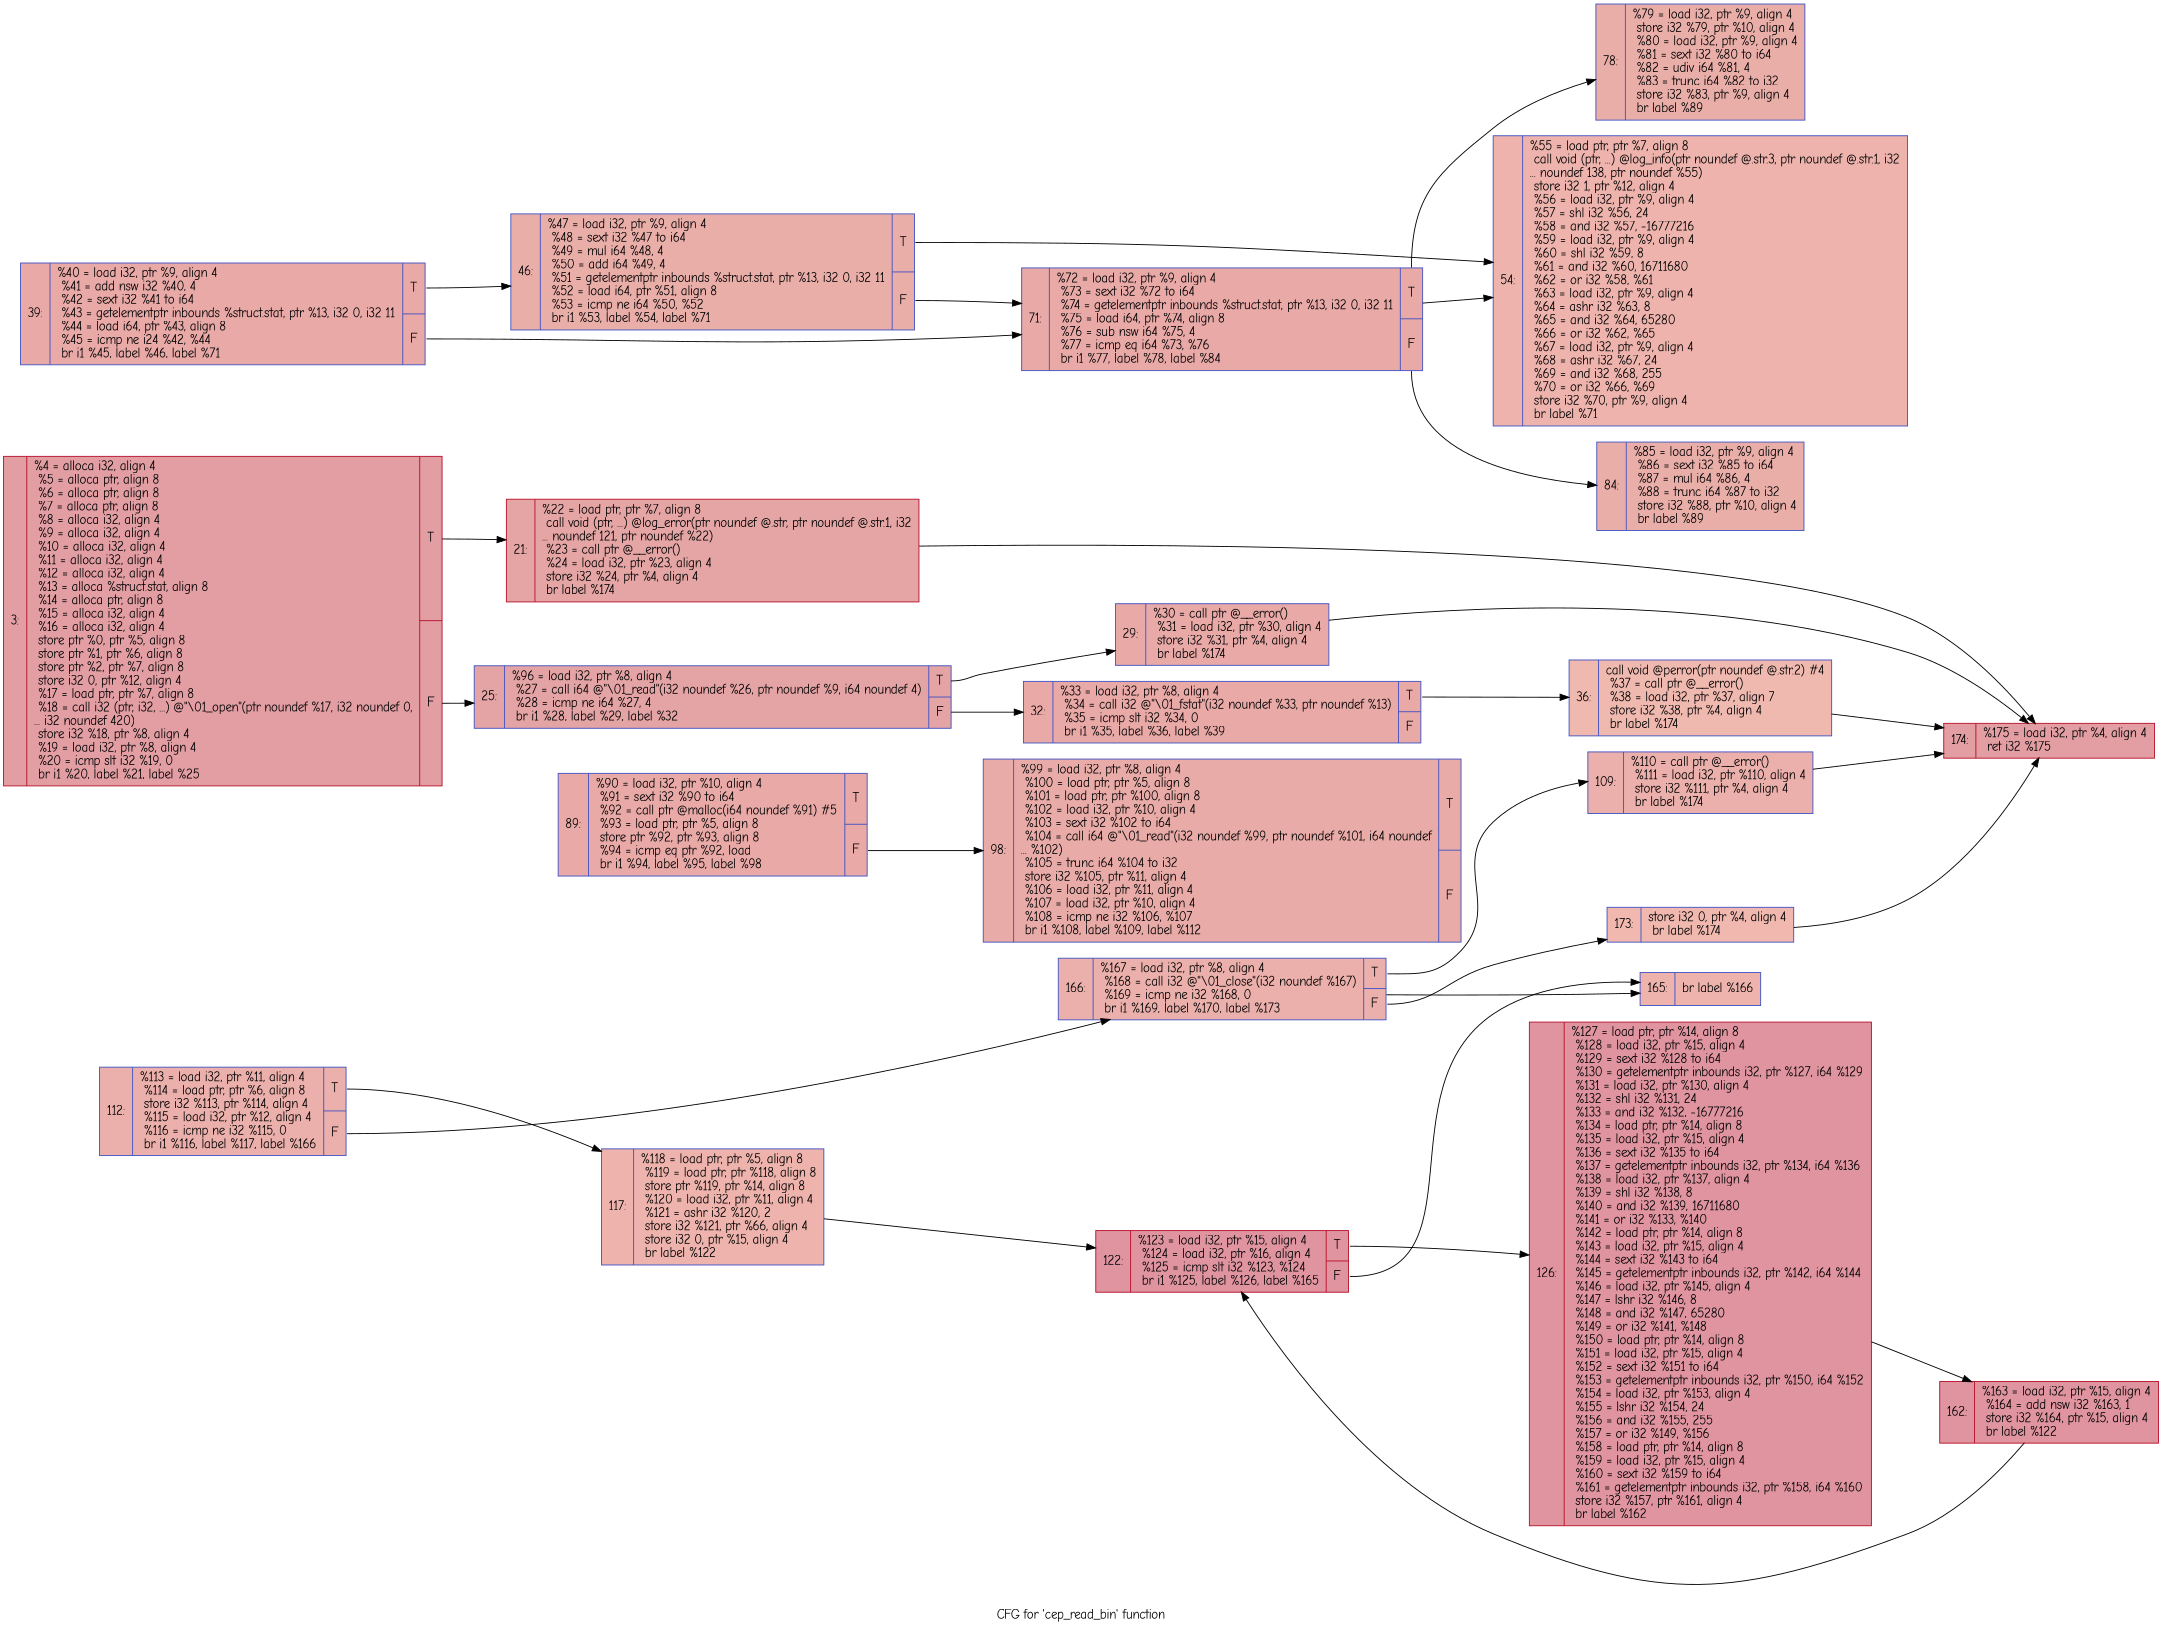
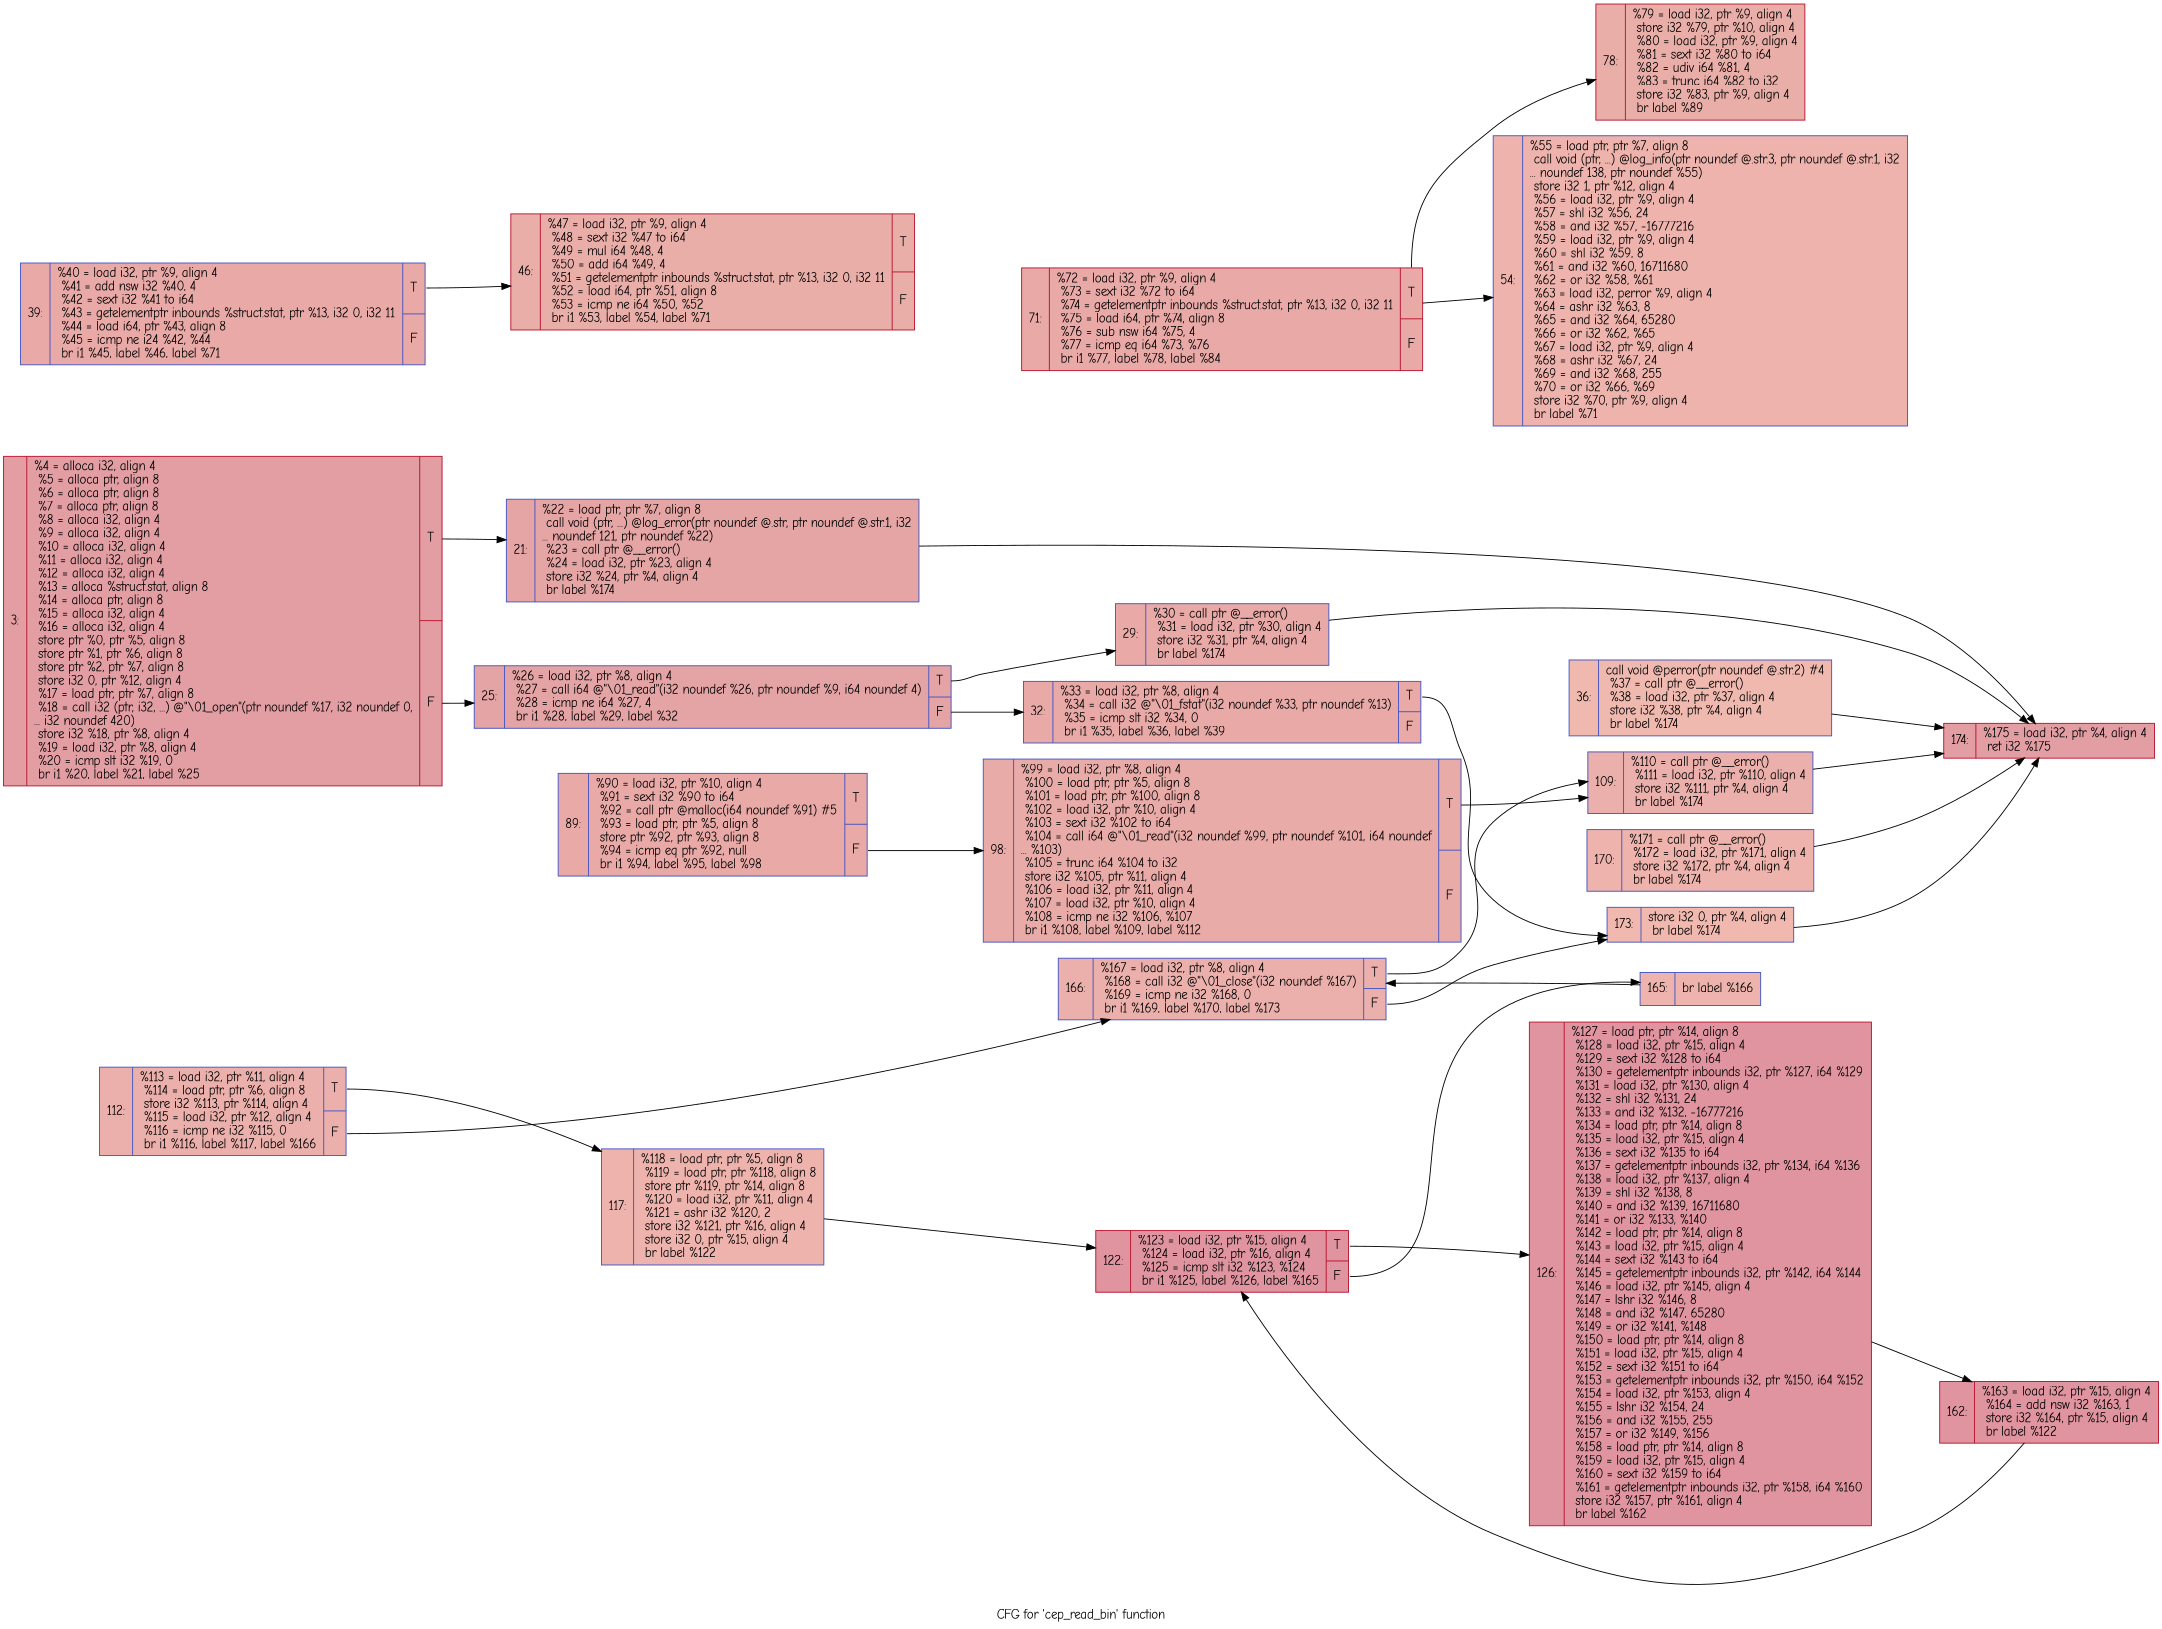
node "78:": color #3d50c3ff -> #b70d28ff
edge "46:" -> "54:": removed
node "46:": color #3d50c3ff -> #b70d28ff
node "54:": text "%63 = load i32, ptr %9, align 4" -> "%63 = load i32, perror %9, align 4"
edge "46:" -> "71:": removed
node "71:": color #3d50c3ff -> #b70d28ff
edge "39:" -> "71:": removed
node "84:": removed
node "21:": color #b70d28ff -> #3d50c3ff
node "25:": text "%96 = load i32, ptr %8, align 4" -> "%26 = load i32, ptr %8, align 4"
edge "32:" -> "36:": now "32:" -> "173:"
node "36:": text "%38 = load i32, ptr %37, align 7" -> "%38 = load i32, ptr %37, align 4"
edge "98:" -> "109:": added
node "98:": text "... %102)" -> "... %103)"
node "89:": text "%94 = icmp eq ptr %92, load" -> "%94 = icmp eq ptr %92, null"
node "170:": added
edge "166:" -> "165:": reversed
node "117:": text "store i32 %121, ptr %66, align 4" -> "store i32 %121, ptr %16, align 4"
